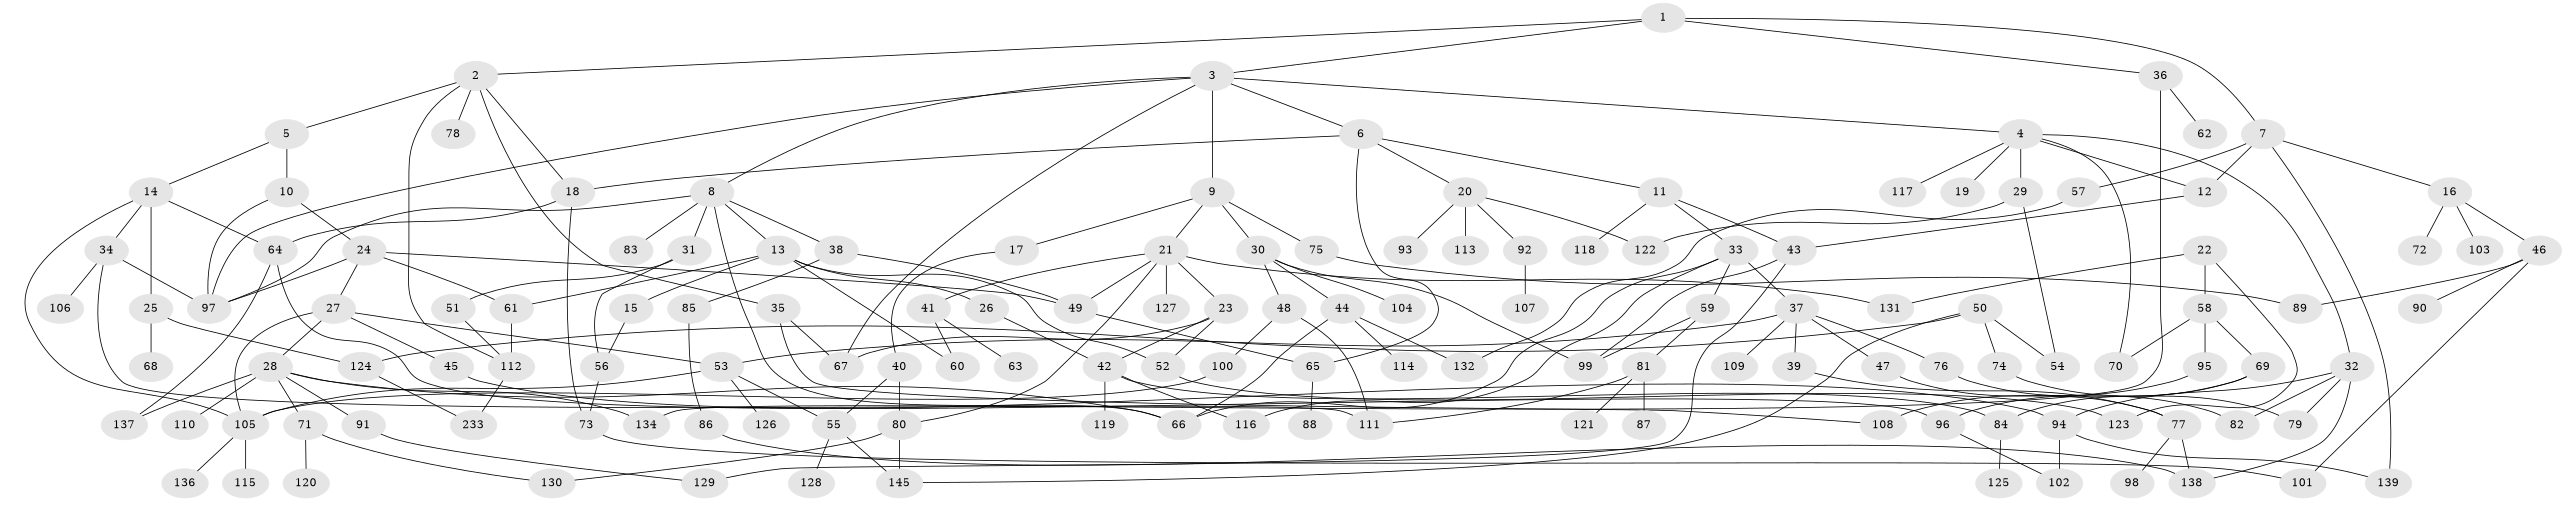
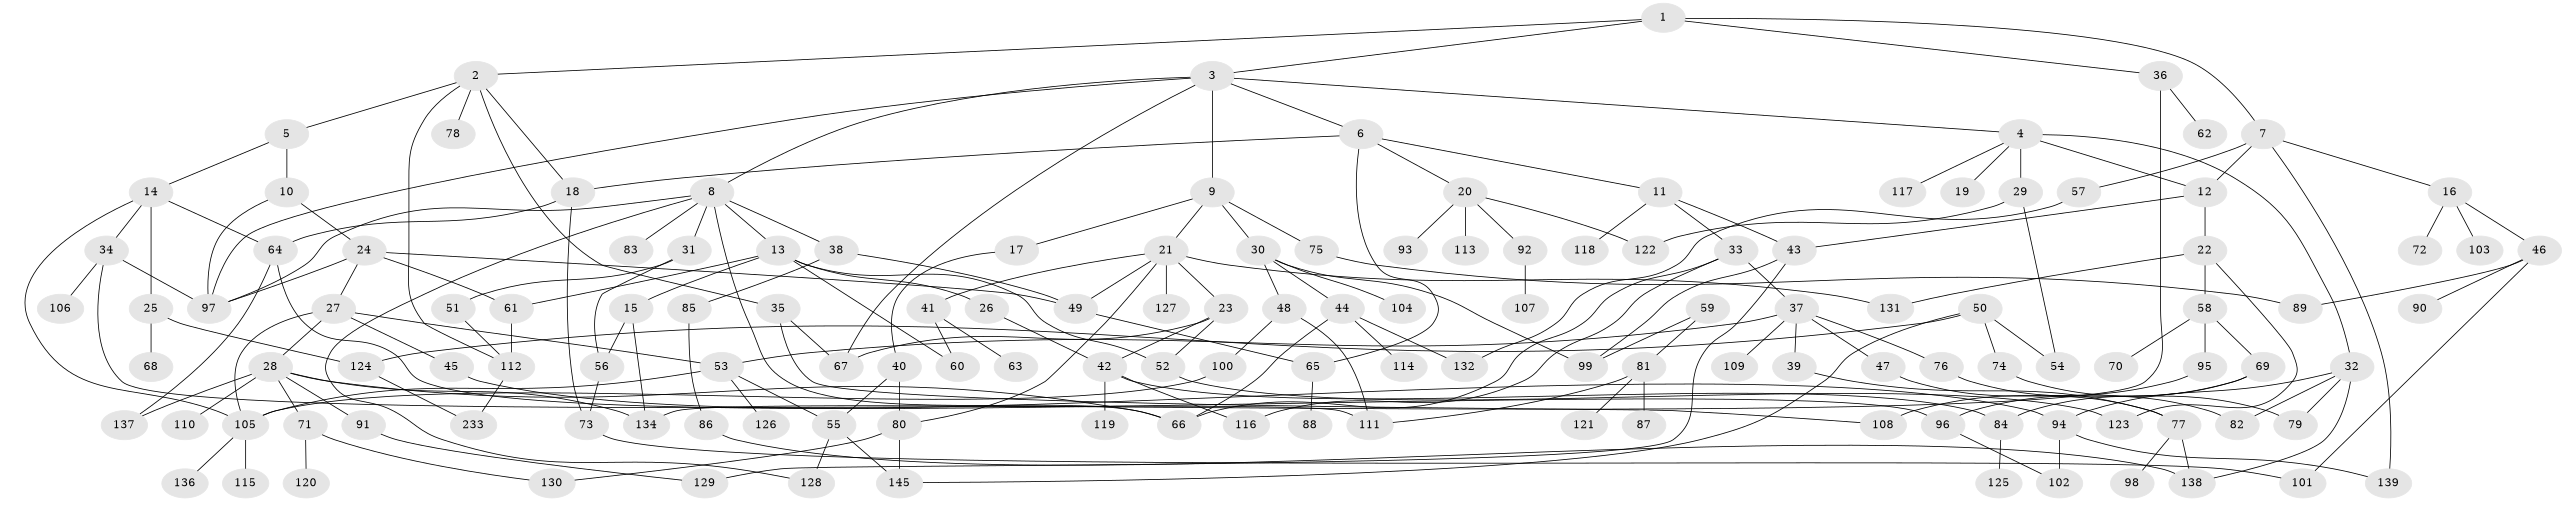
edge "12" -- "22": added
edge "4" -- "70": removed
edge "33" -- "59": removed
edge "8" -- "128": added
edge "15" -- "134": added
